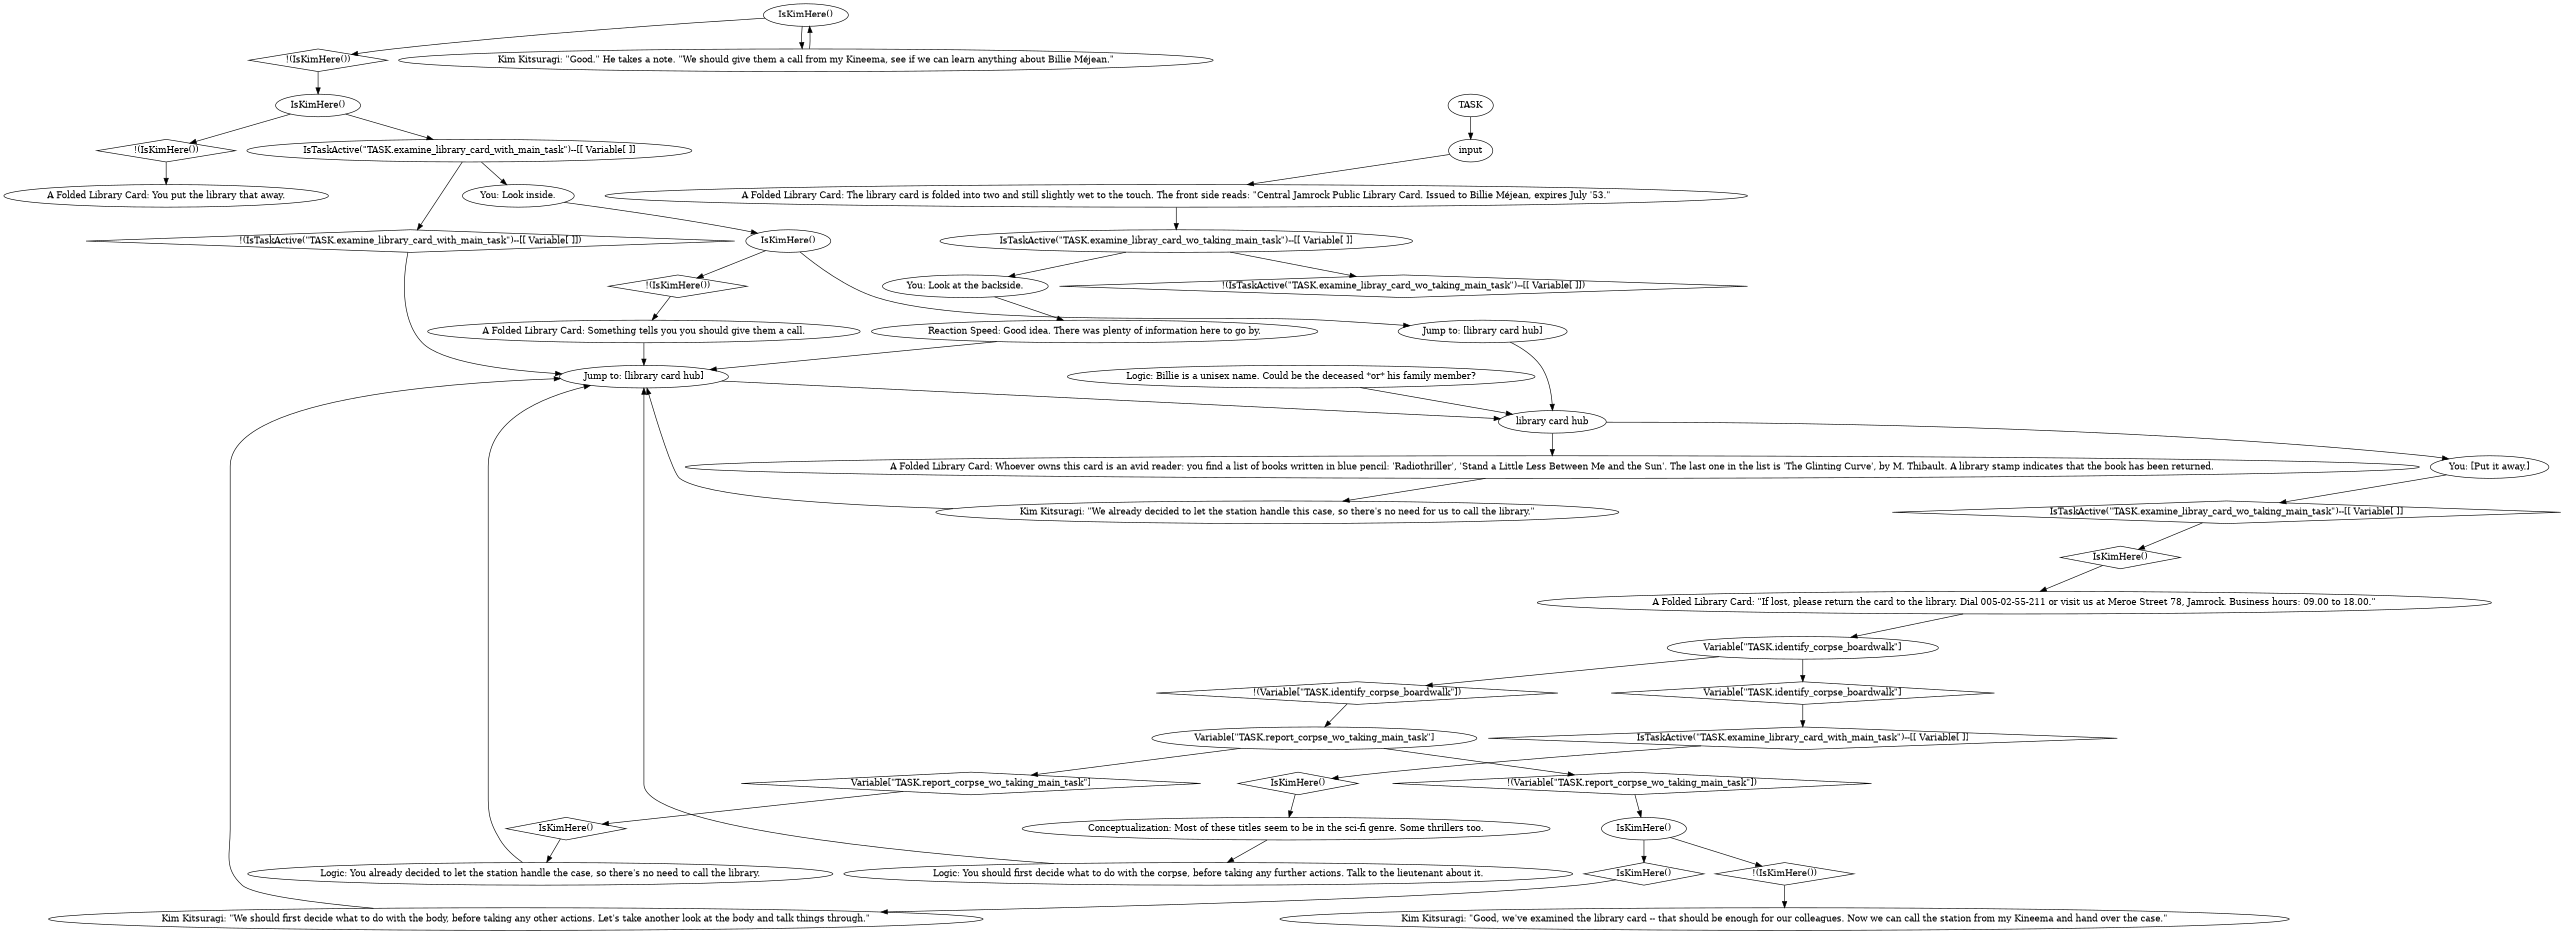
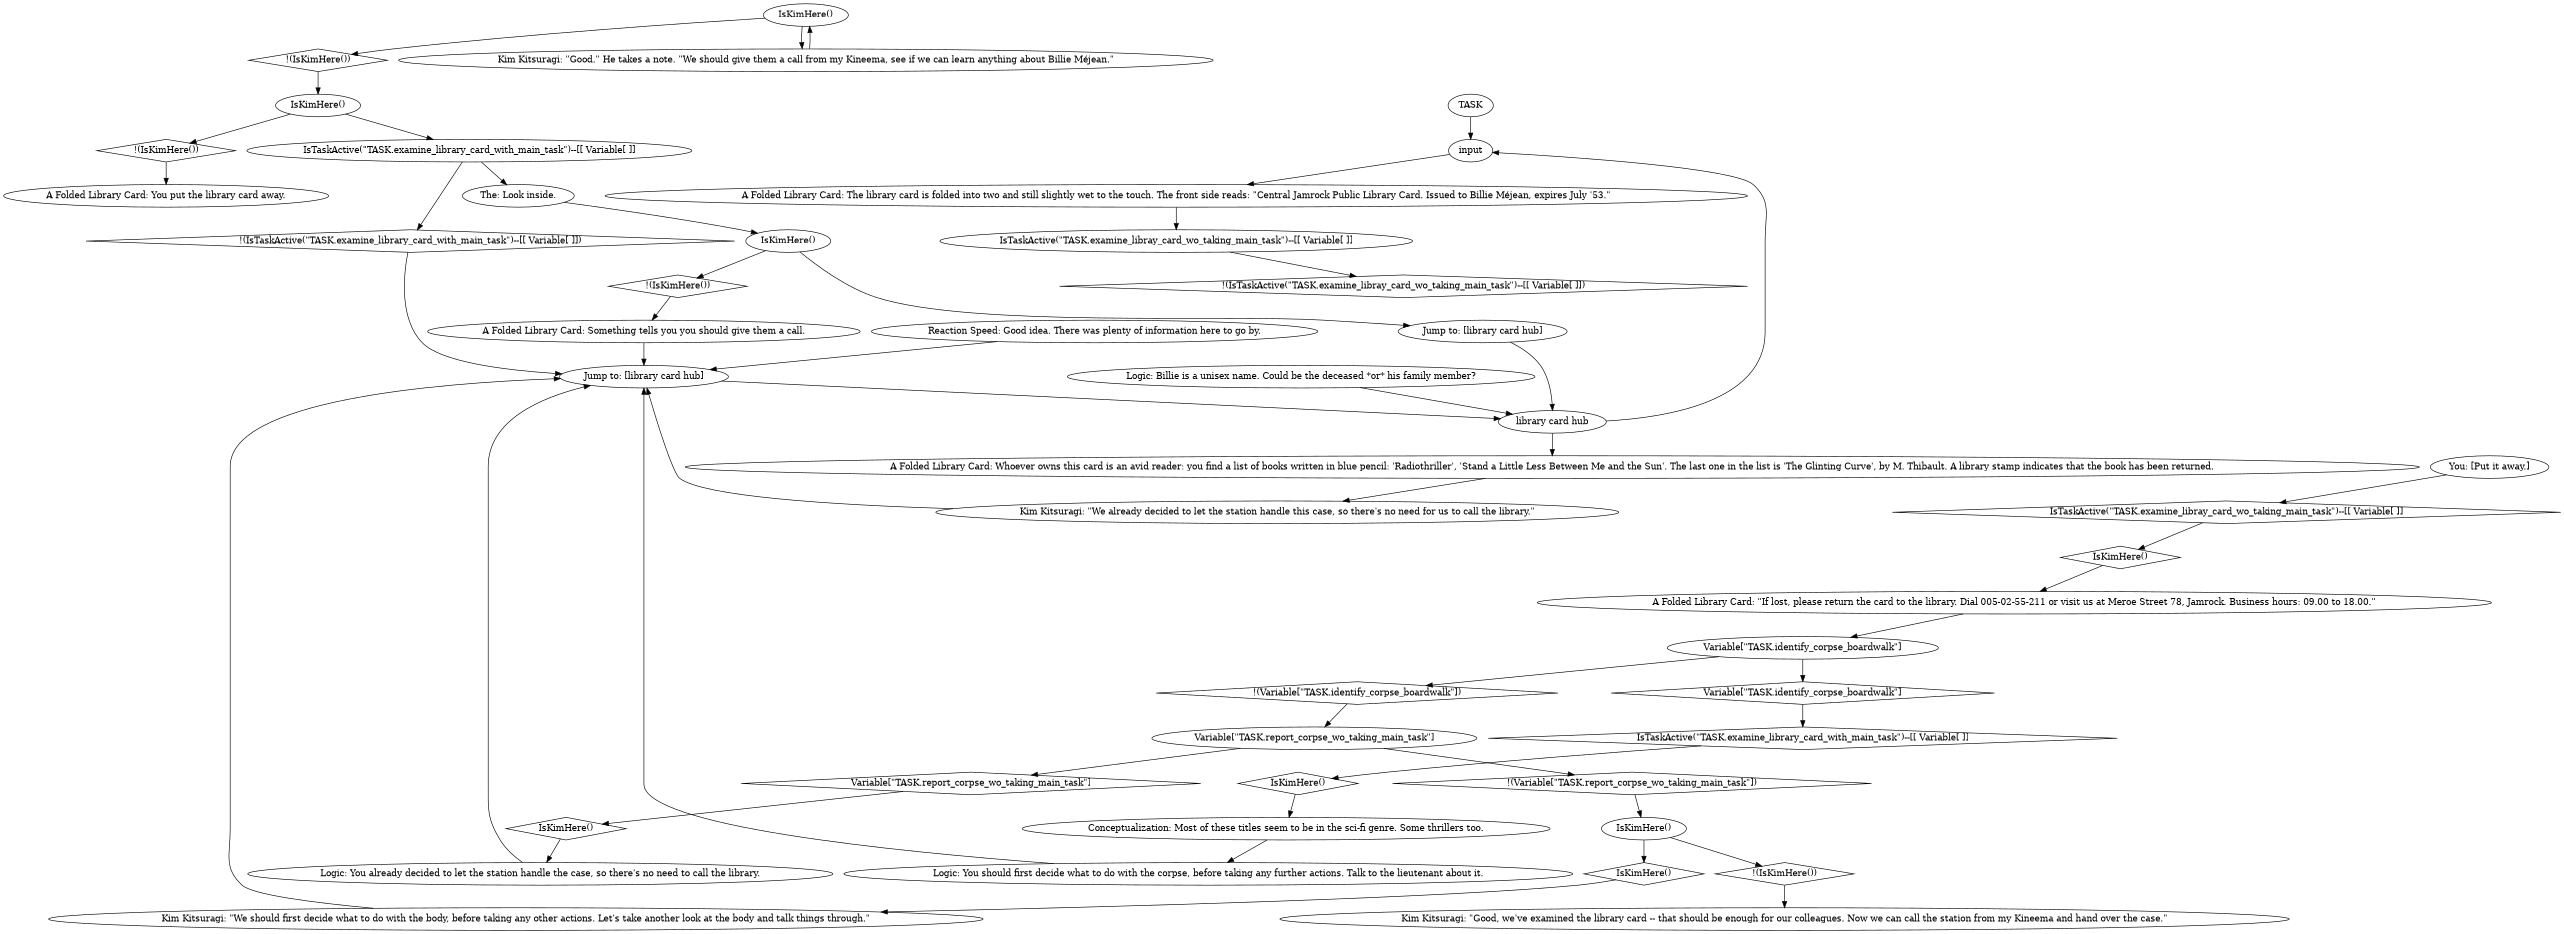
node "A Folded Library Card: You put the library that away.": label "A Folded Library Card: You put the library that away." -> "A Folded Library Card: You put the library card away."
node "You: Look inside.": label "You: Look inside." -> "The: Look inside."
node "You: Look at the backside.": removed
edge "library card hub" -> "You: [Put it away.]": now "library card hub" -> "input"
